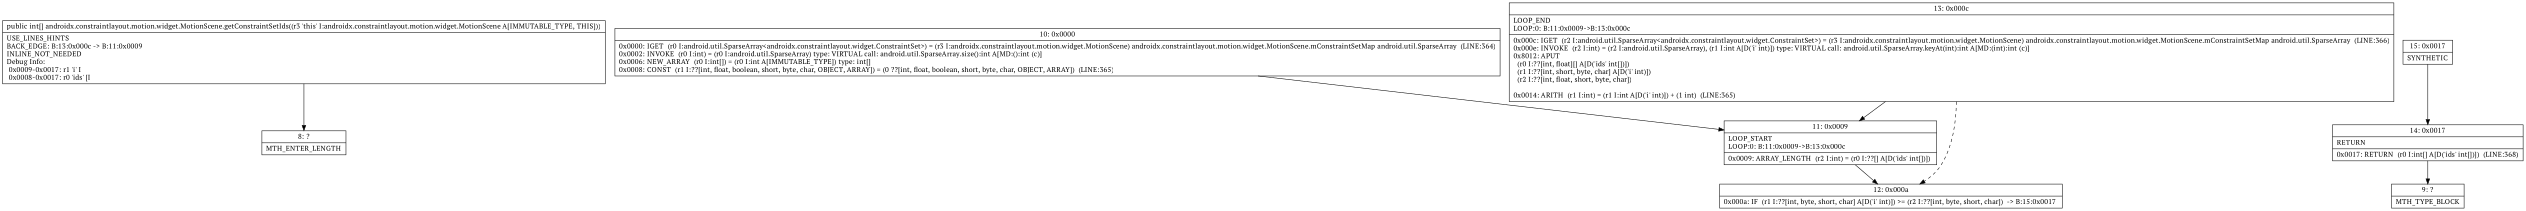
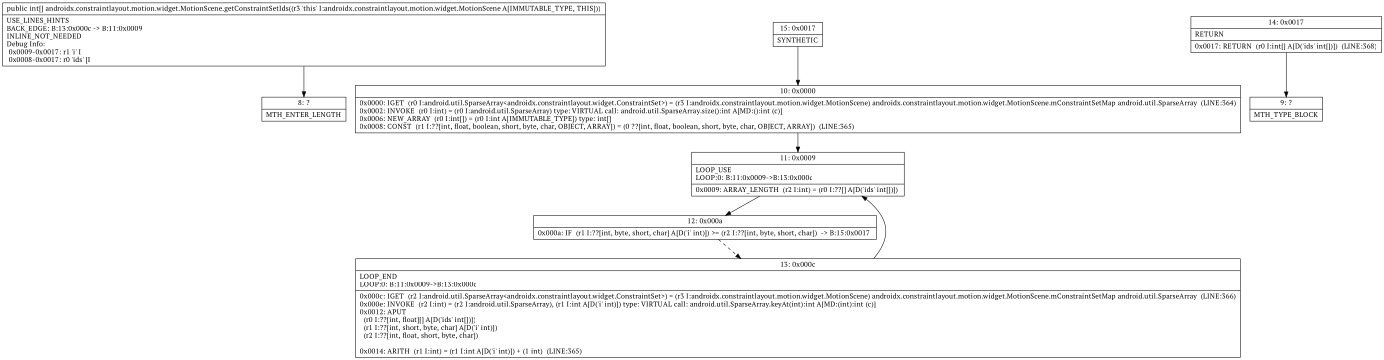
node "13: 0x000c": text "0x8012: APUT" -> "0x0012: APUT"
edge "15: 0x0017" -> "14: 0x0017": now "15: 0x0017" -> "10: 0x0000"
node "11: 0x0009": text "LOOP_START" -> "LOOP_USE"
edge "13: 0x000c" -> "12: 0x000a": reversed
